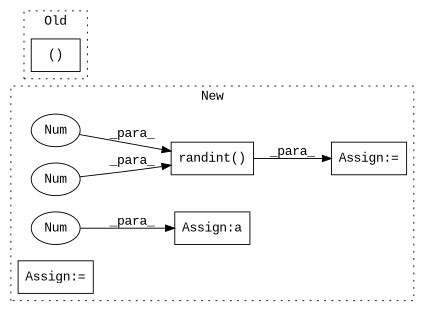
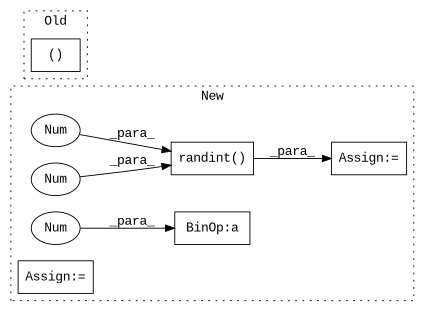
node "Assign:a": label "Assign:a" -> "BinOp:a"
